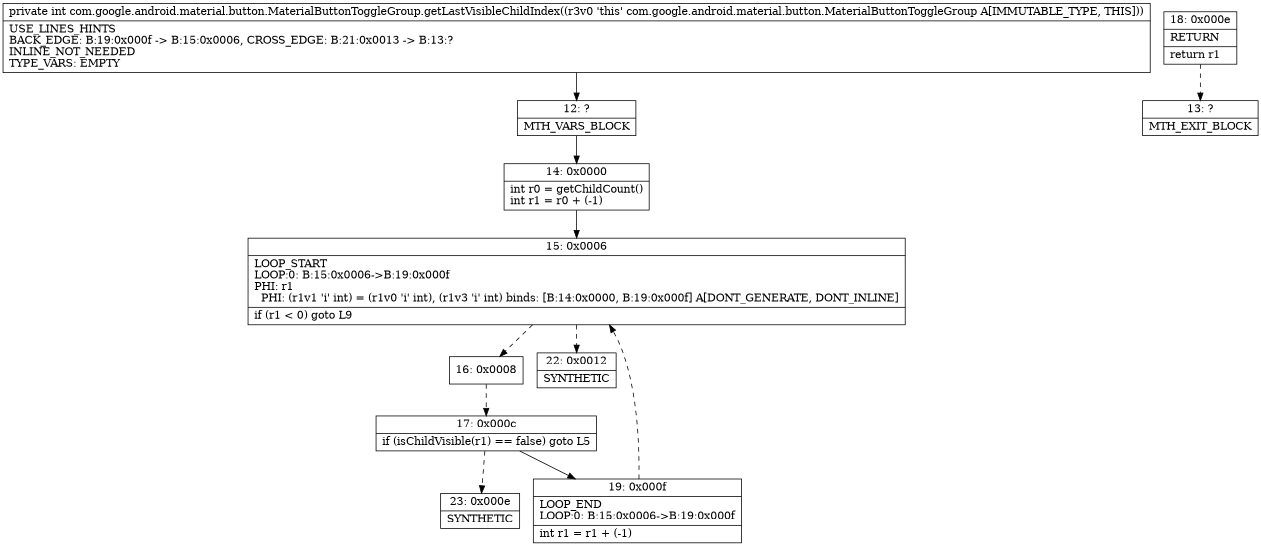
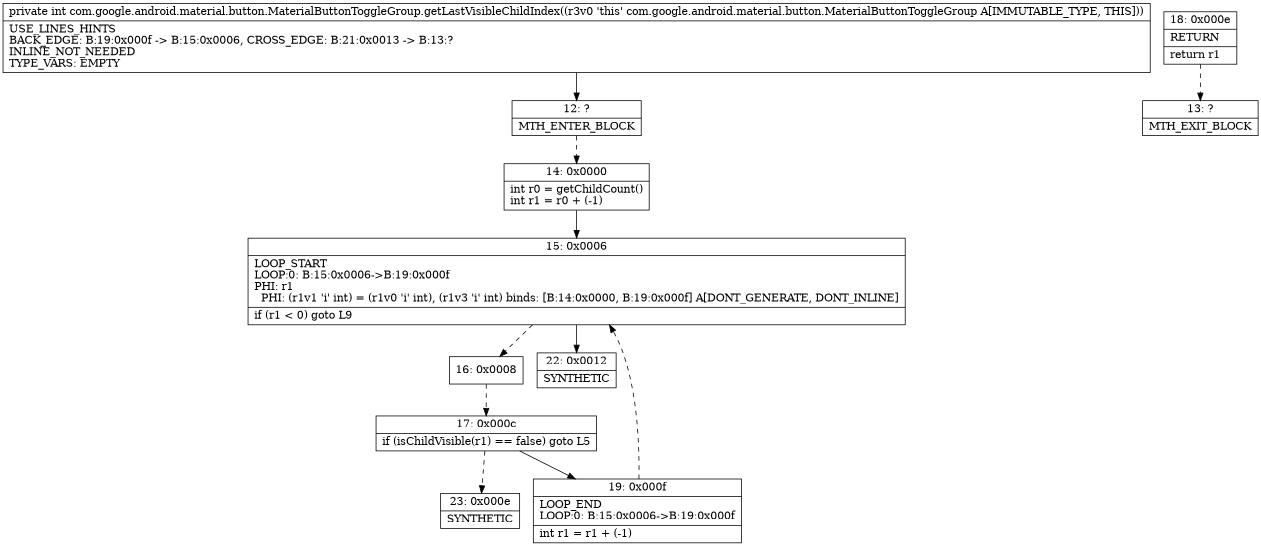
node "12: ?": text "MTH_VARS_BLOCK" -> "MTH_ENTER_BLOCK"
edge "12: ?" -> "14: 0x0000": style solid -> dashed
edge "15: 0x0006" -> "22: 0x0012": style dashed -> solid
